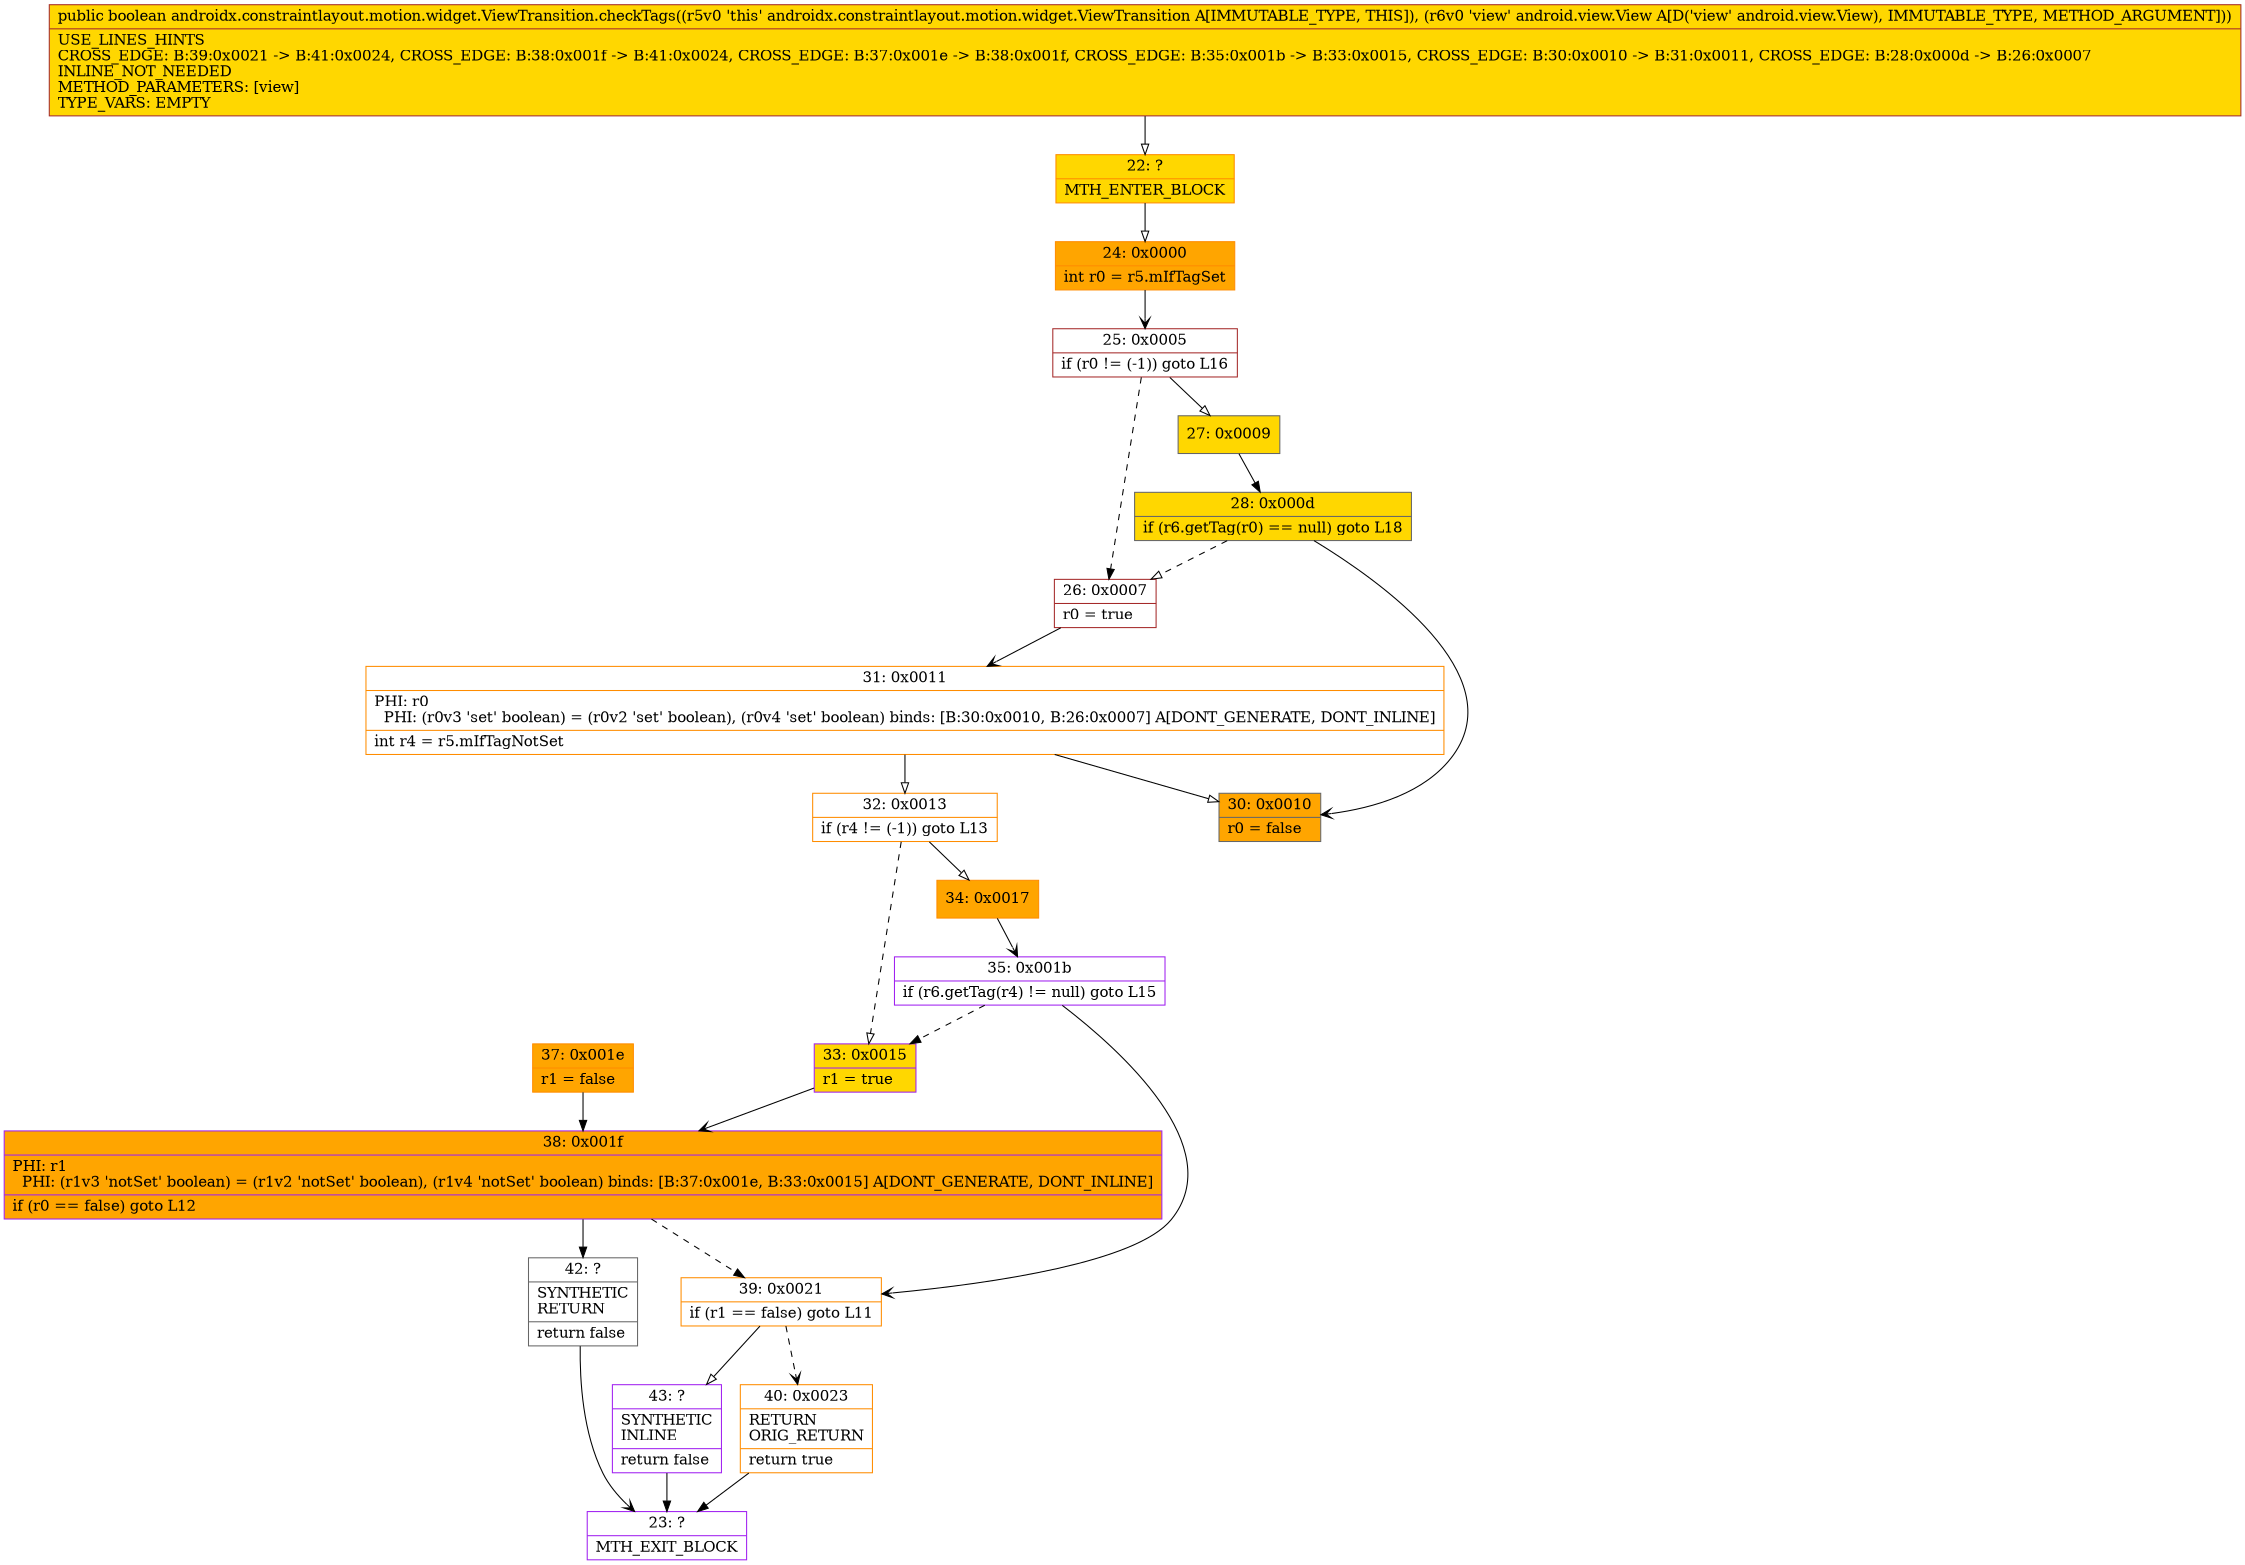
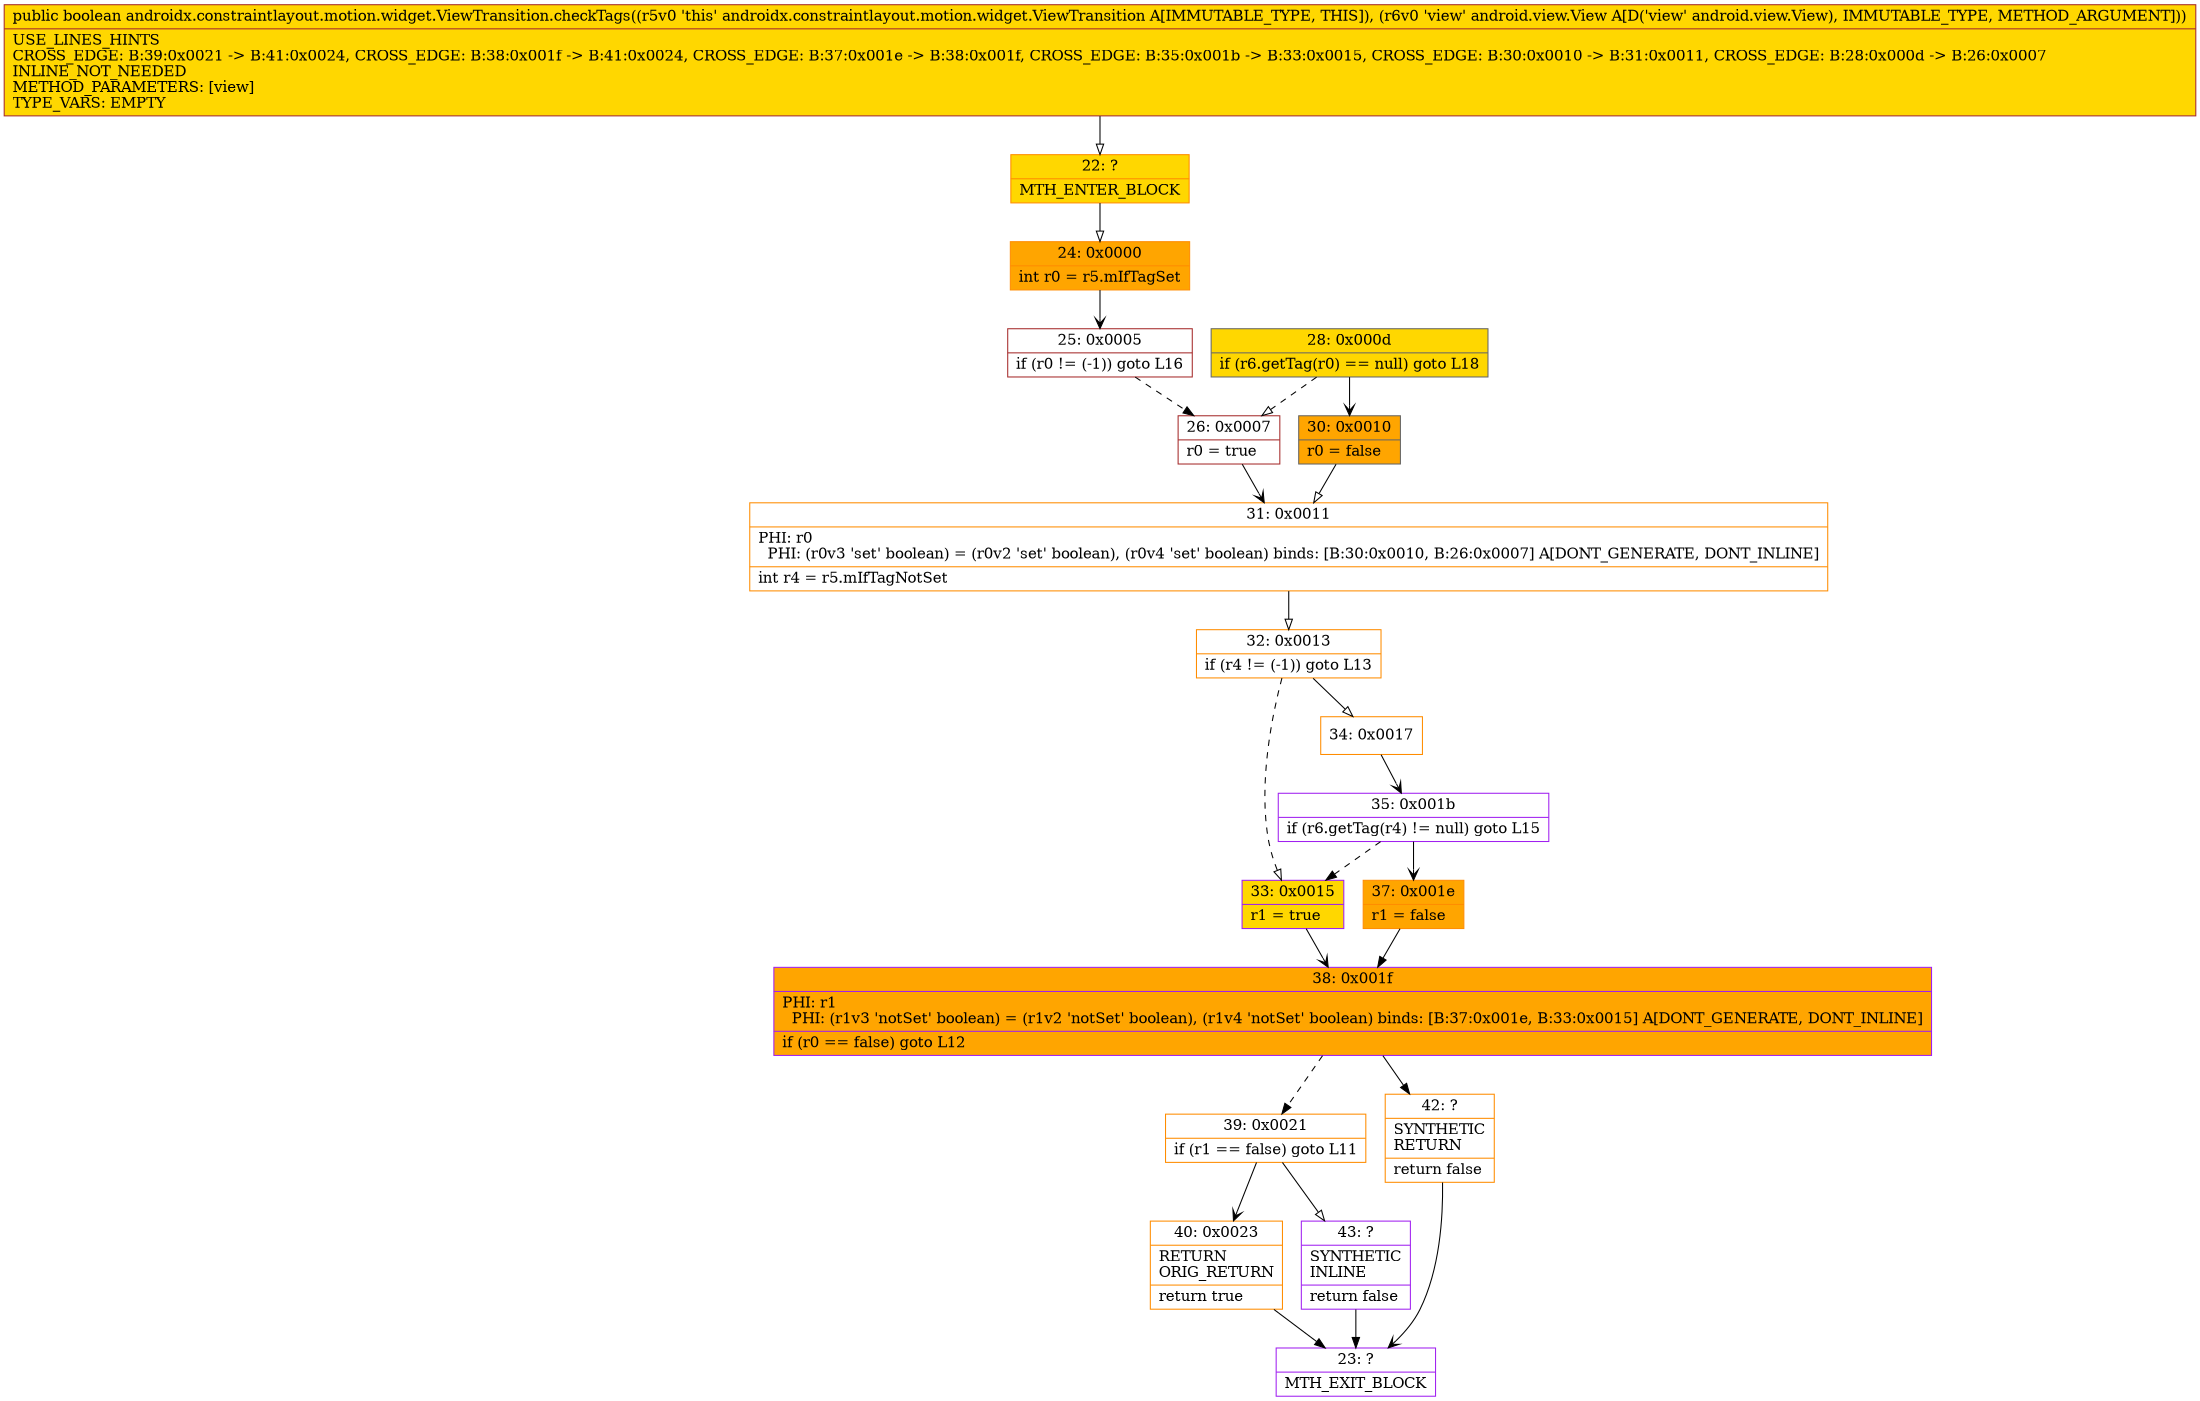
node "27: 0x0009": removed
edge "31: 0x0011" -> "30: 0x0010": reversed
node "34: 0x0017": fillcolor orange -> white
edge "35: 0x001b" -> "39: 0x0021": now "35: 0x001b" -> "37: 0x001e"
node "42: ?": color gray40 -> darkorange
edge "39: 0x0021" -> "40: 0x0023": style dashed -> solid
